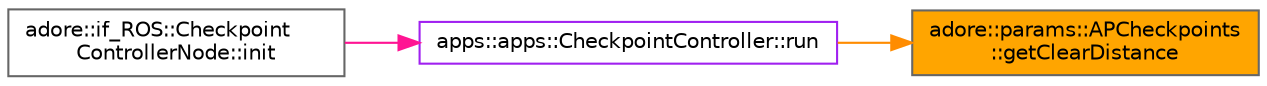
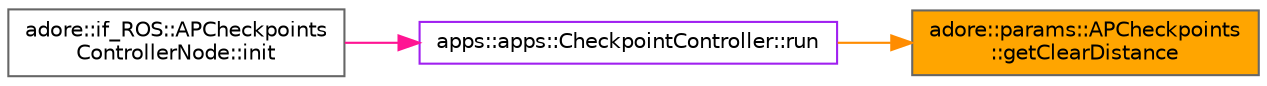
node "adore::if_ROS::Checkpoint ControllerNode::init": label "adore::if_ROS::Checkpoint ControllerNode::init" -> "adore::if_ROS::APCheckpoints ControllerNode::init"
